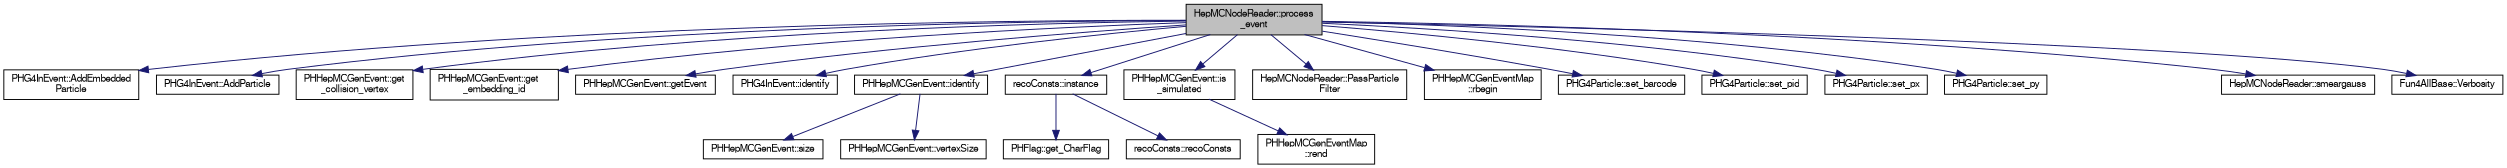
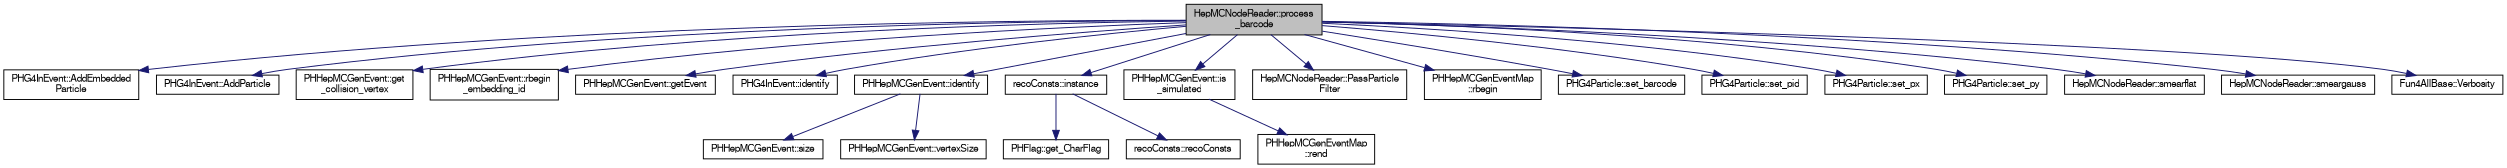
node "HepMCNodeReader::process _event": label "HepMCNodeReader::process _event" -> "HepMCNodeReader::process _barcode"
node "PHHepMCGenEvent::get _embedding_id": label "PHHepMCGenEvent::get _embedding_id" -> "PHHepMCGenEvent::rbegin _embedding_id"
node "HepMCNodeReader::smearflat": added
